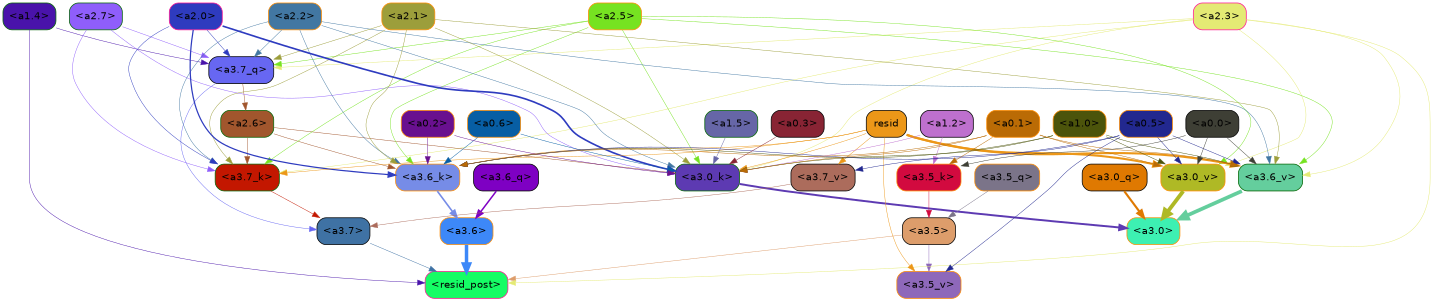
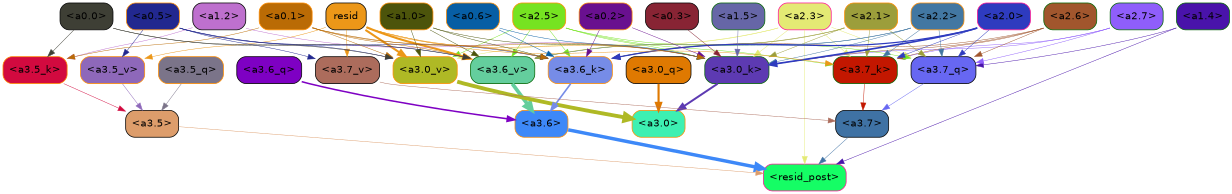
edge "<a3.7_q>" -> "<a2.6>": reversed
edge "<a3.6_v>" -> "<a3.0>": now "<a3.6_v>" -> "<a3.6>"
edge "<a3.5>" -> "<a3.5_v>": reversed
